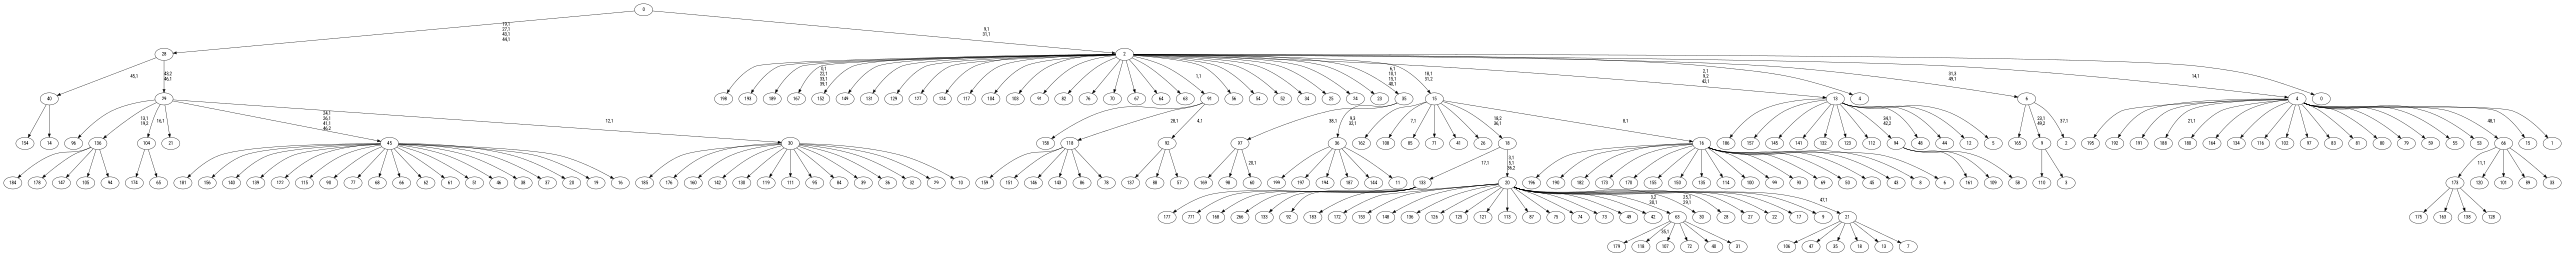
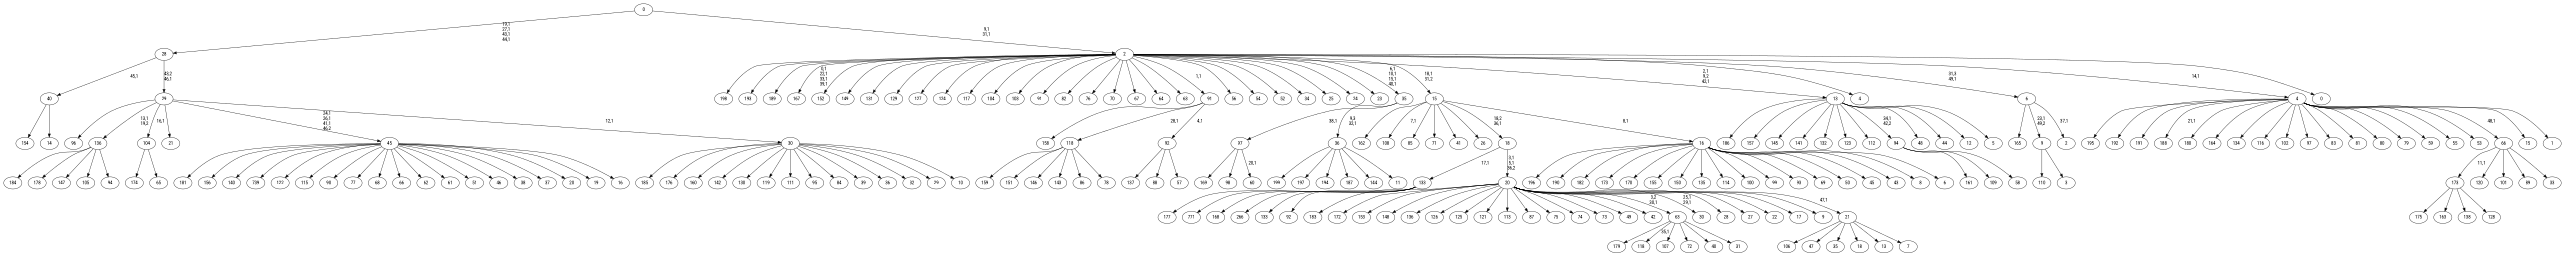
node "139": label "139" -> "739"
